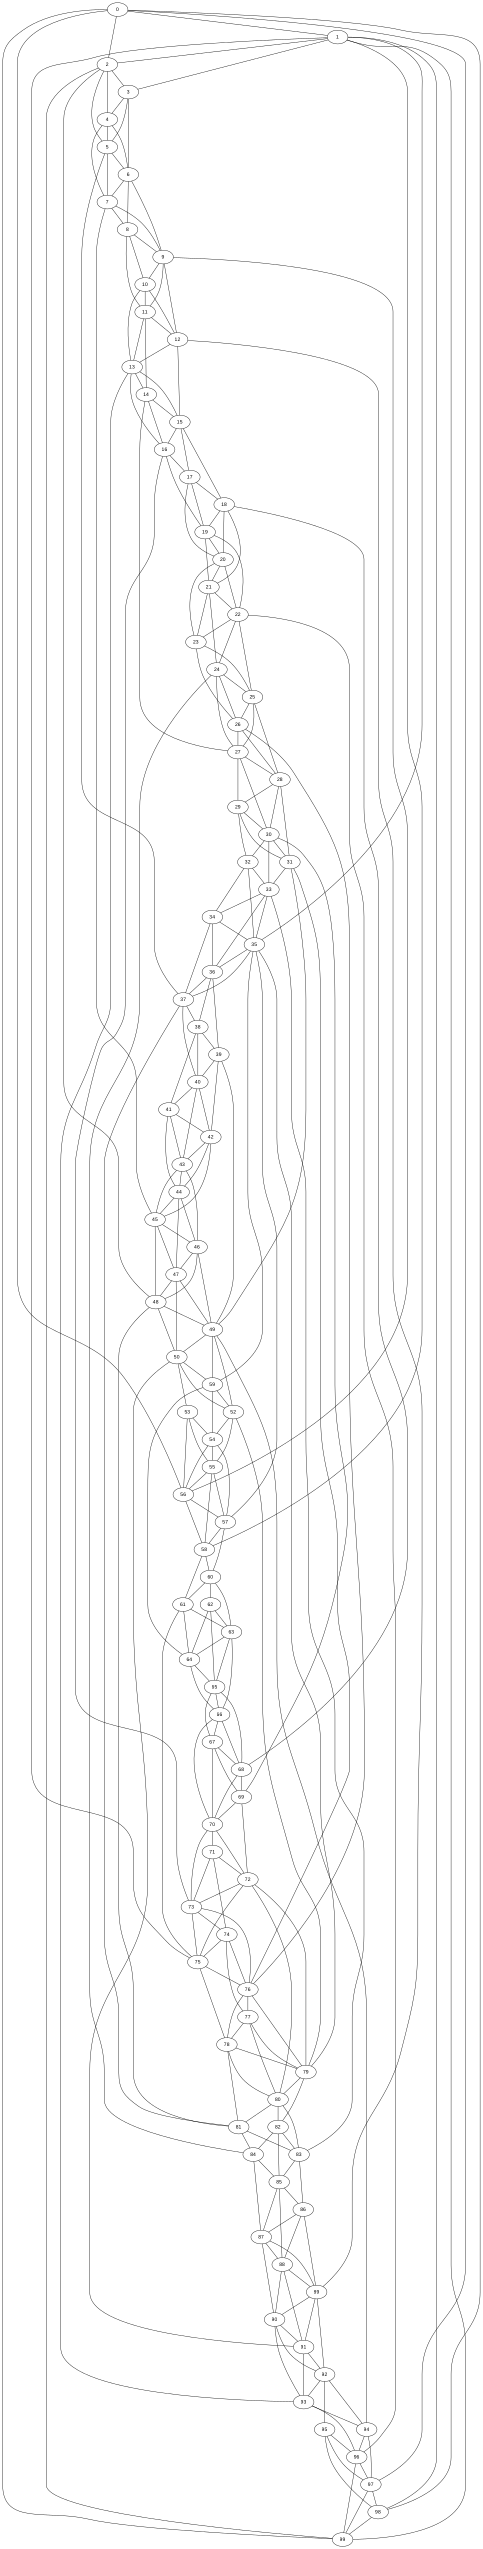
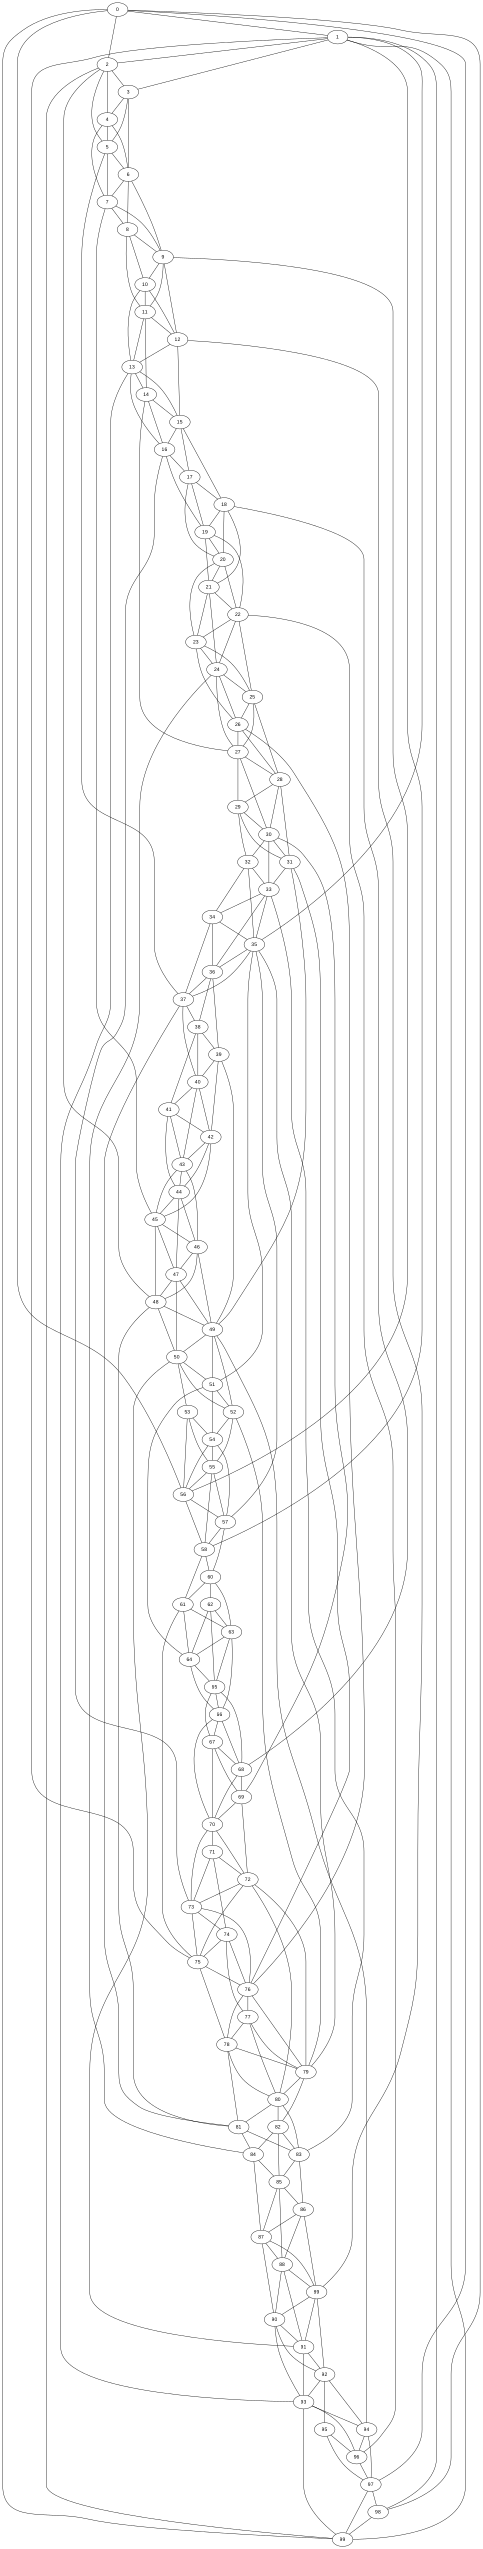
edge "23" -- "24": added
node "59": label "59" -> "51"
edge "95" -- "98": removed
edge "96" -- "99": now "93" -- "99"
